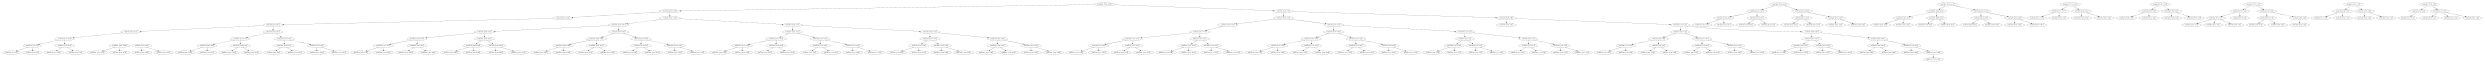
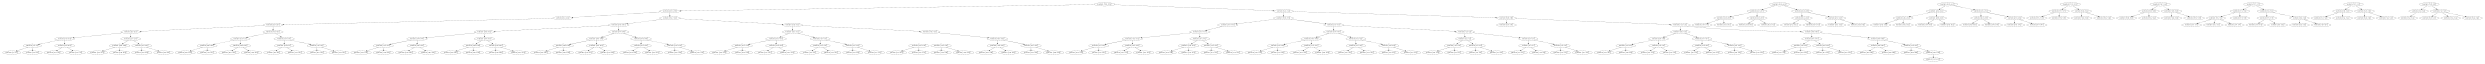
node "Node{data=[7184, 7184]}": added
node "Node{data=[3277, 3277]}": added
node "Node{data=[7047, 7047]}": removed
